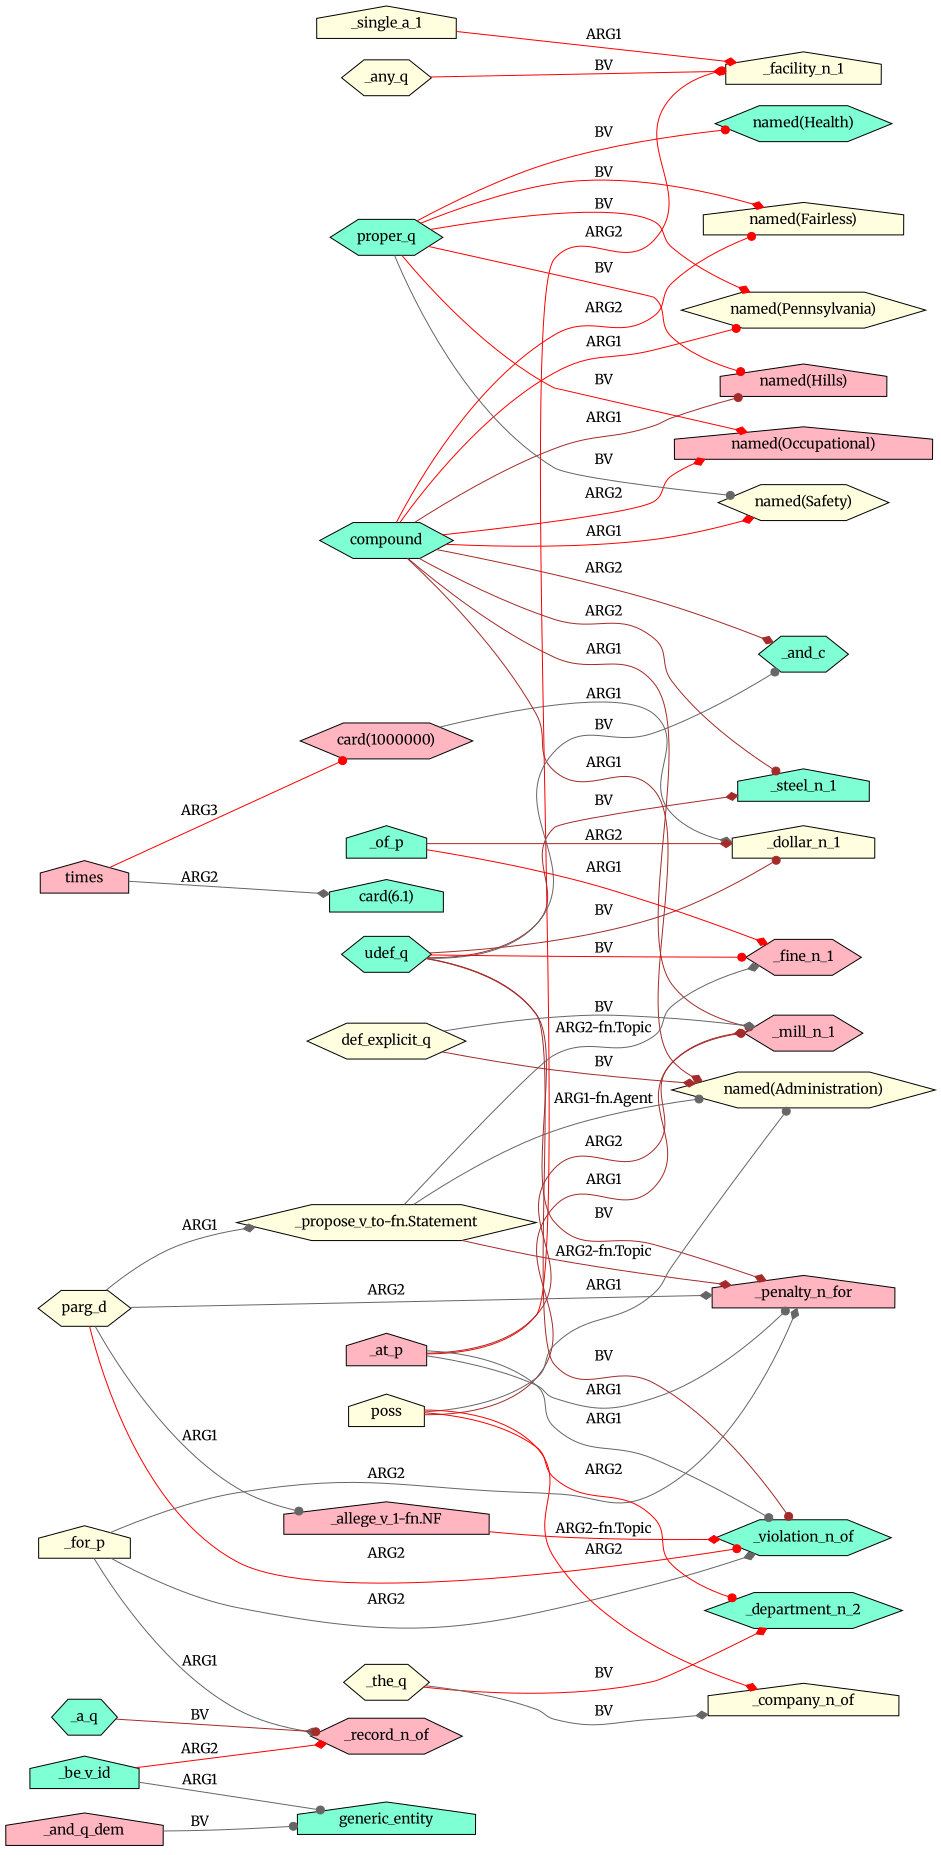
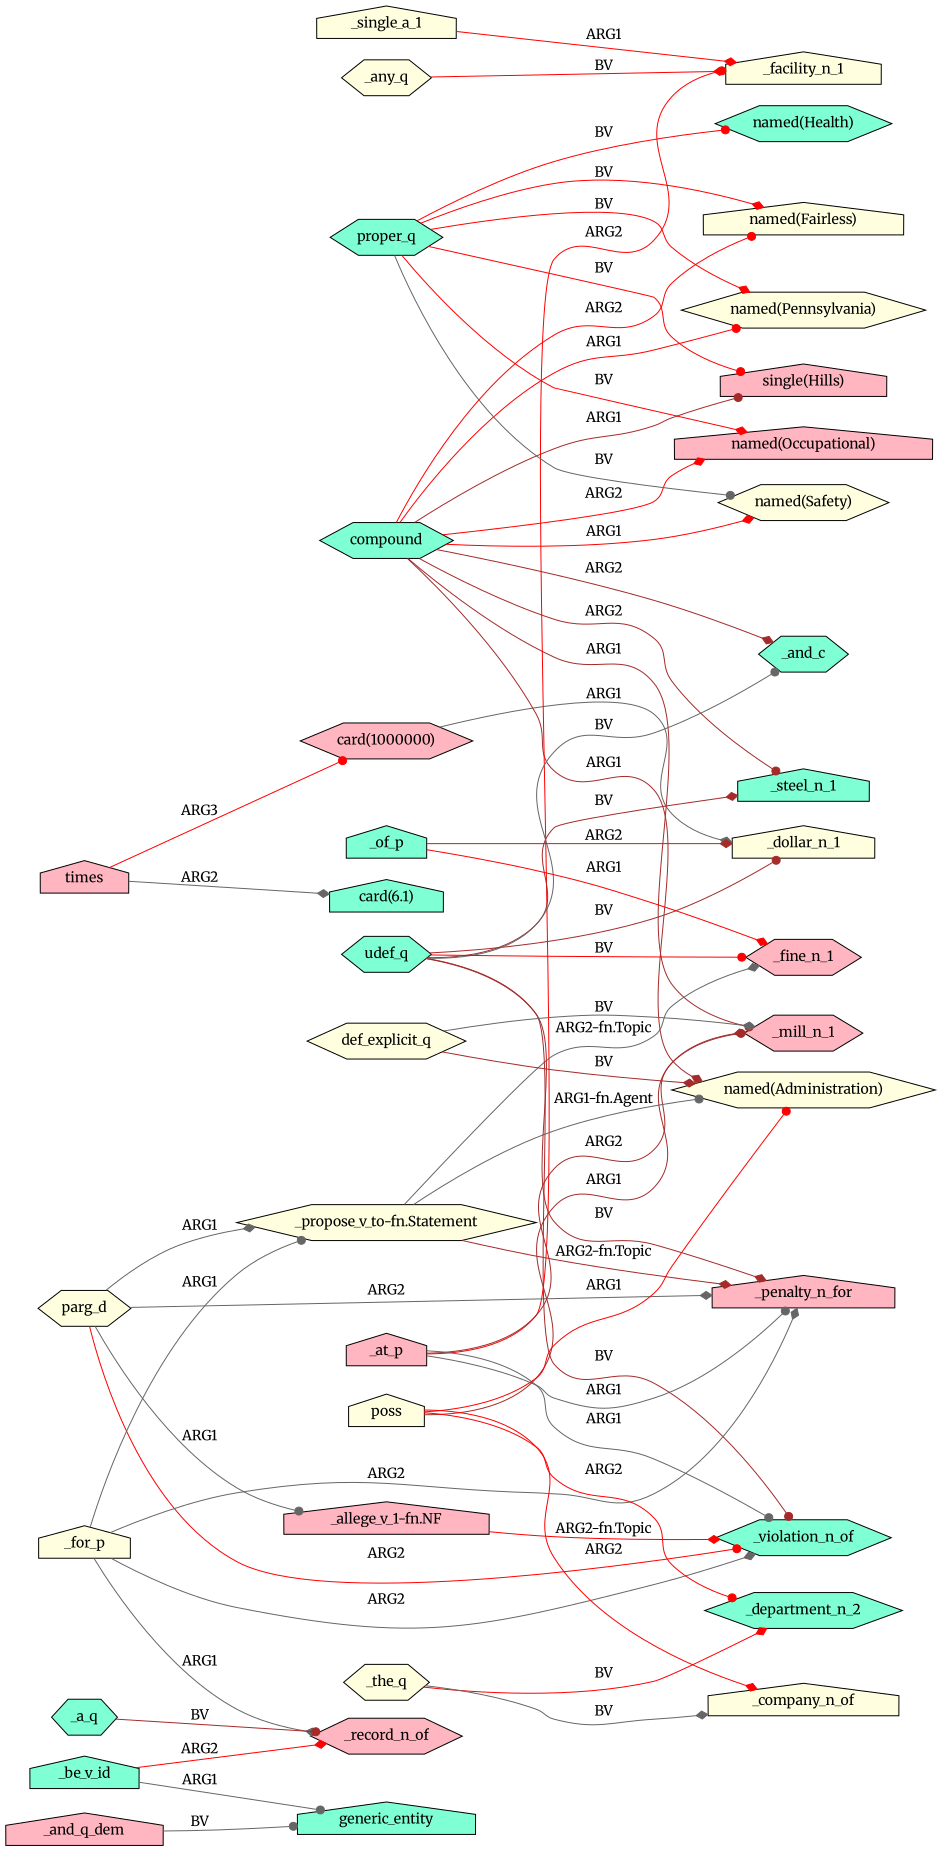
node "named(Hills)": label "named(Hills)" -> "single(Hills)"
edge "poss" -> "named(Administration)": color gray40 -> red
edge "_for_p" -> "_propose_v_to-fn.Statement": added, label "ARG1"
